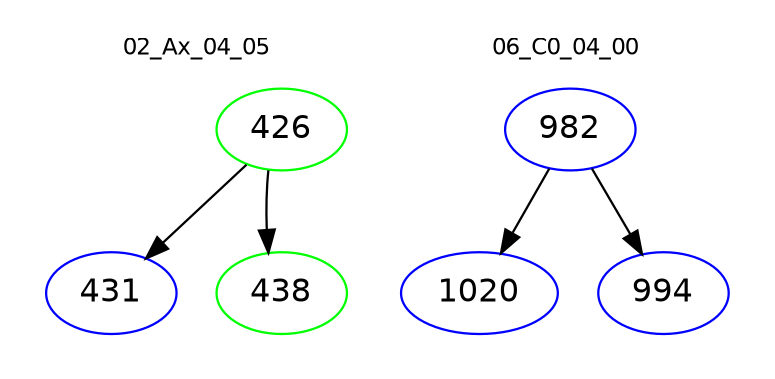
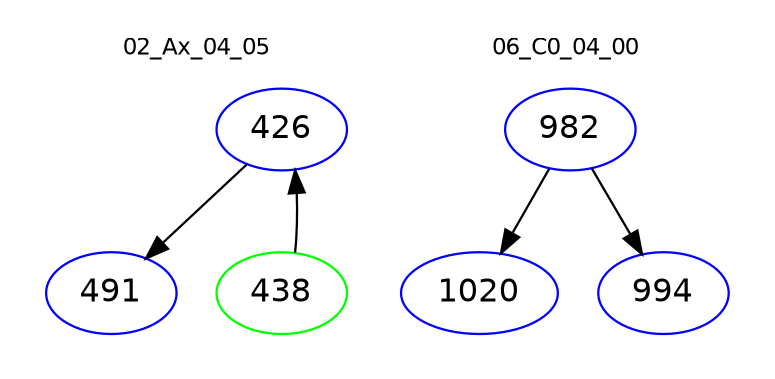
node "426": color green -> blue
edge "426" -> "438": reversed
node "431": label "431" -> "491"
